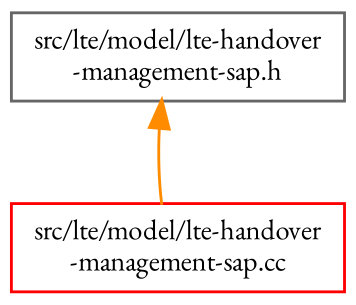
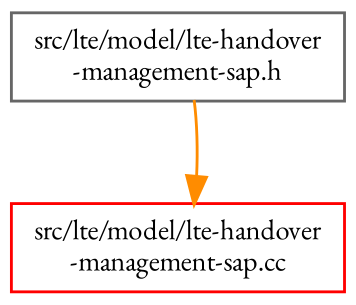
edge "src/lte/model/lte-handover -management-sap.cc" -> "src/lte/model/lte-handover -management-sap.h": reversed
